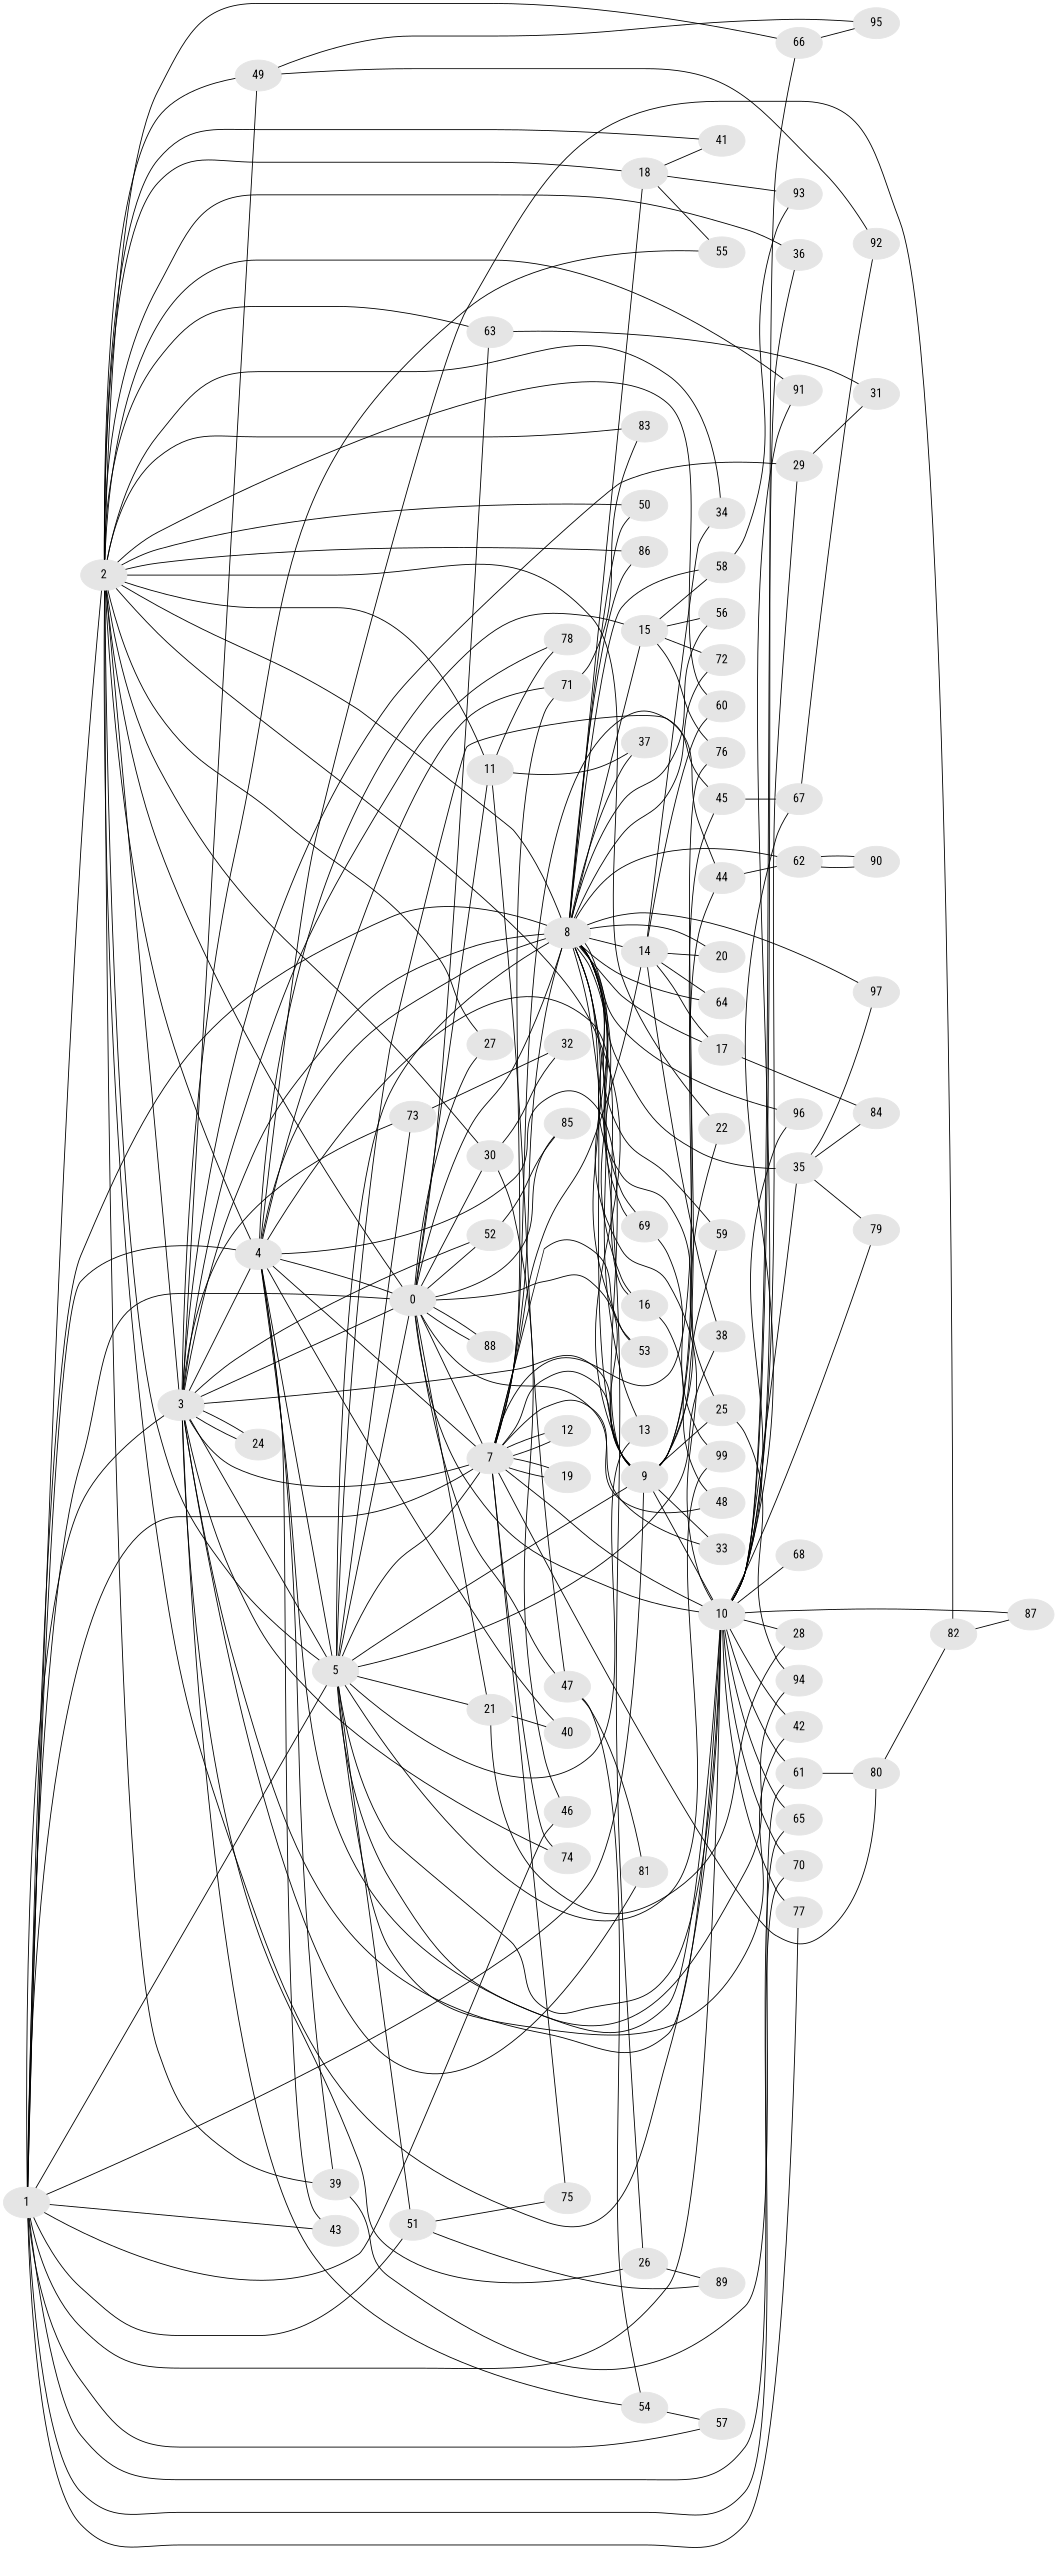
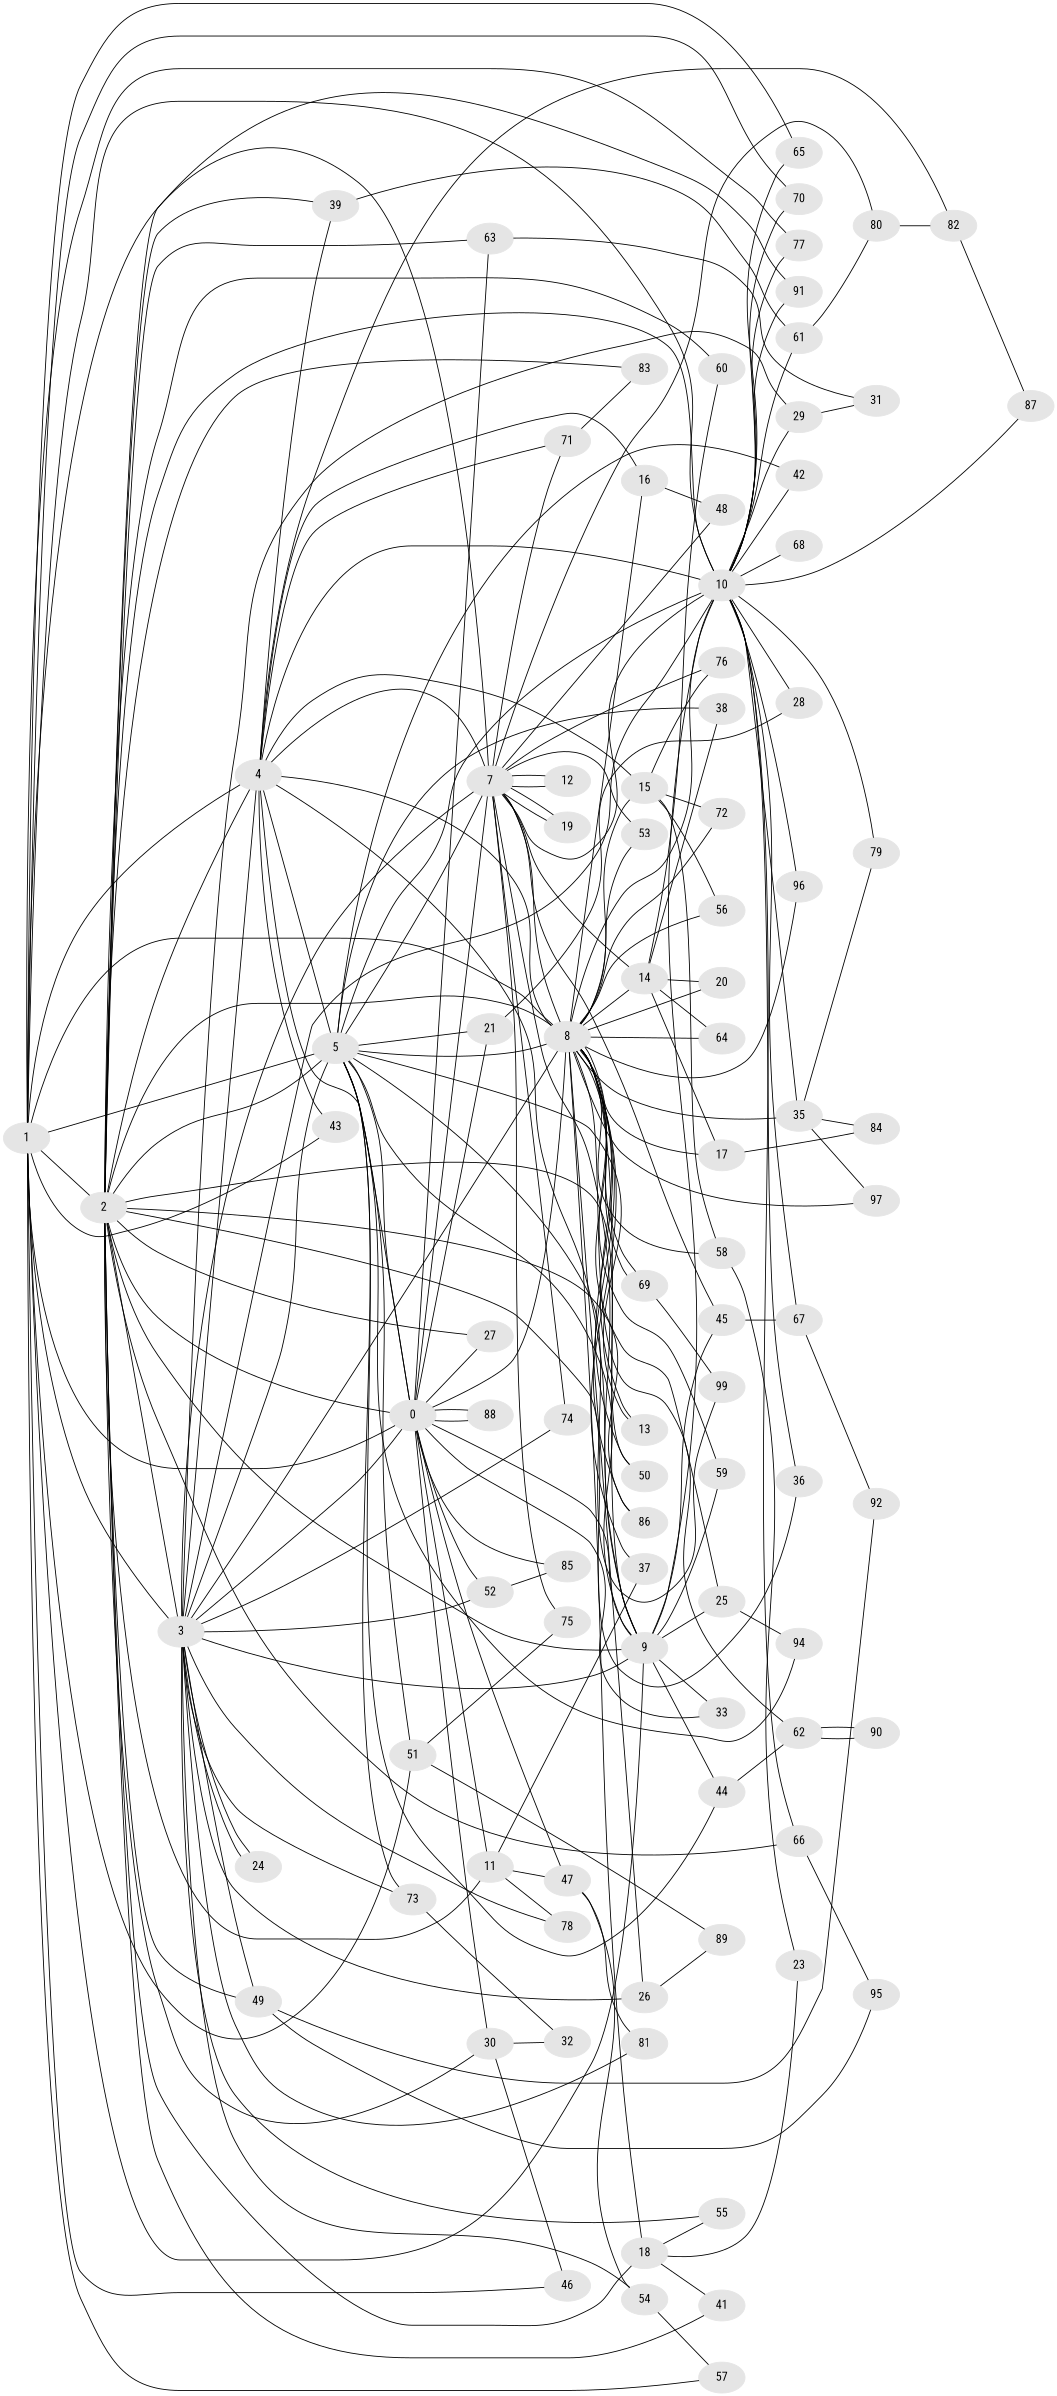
node "93": label "93" -> "23"
node "34": removed
node "22": removed
edge "0" -- "10": removed
node "40": removed
